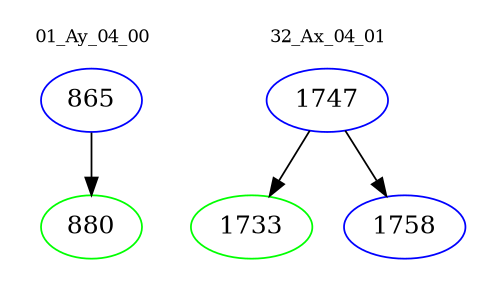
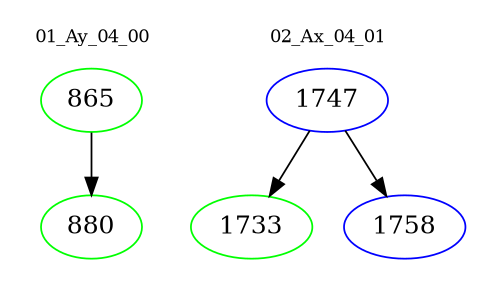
cluster "32_Ax_04_01": label "32_Ax_04_01" -> "02_Ax_04_01"
node "865": color blue -> green
